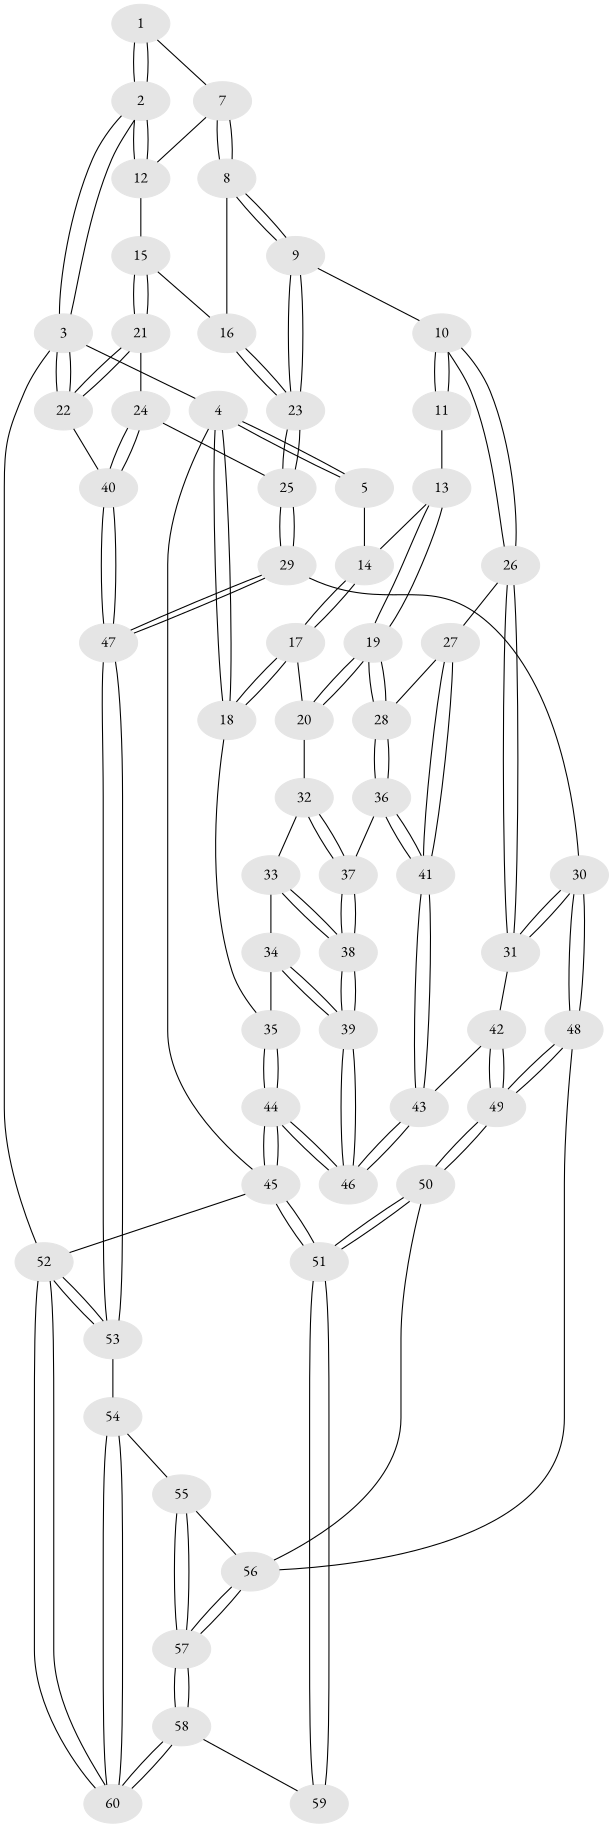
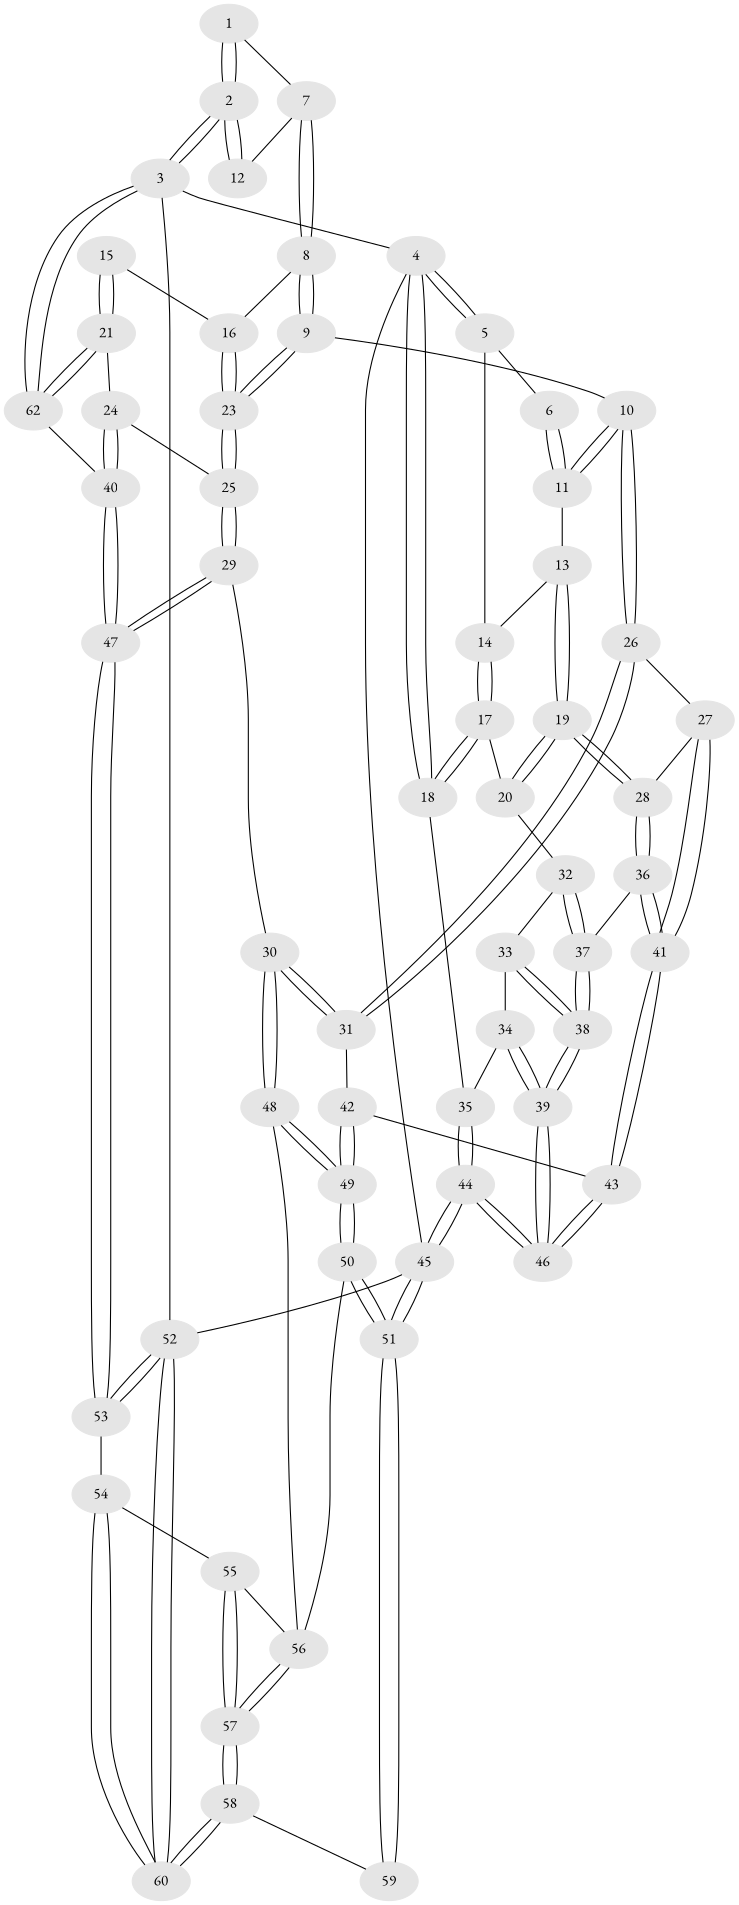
edge "12" -- "15": removed
node "22": label "22" -> "62"
node "6": added
